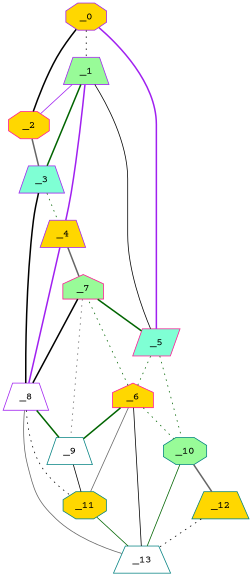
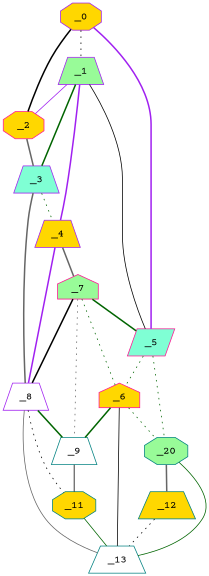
edge "_3" -- "_8": color black -> gray40
edge "_6" -- "_11": removed
node "_10": label "_10" -> "_20"
